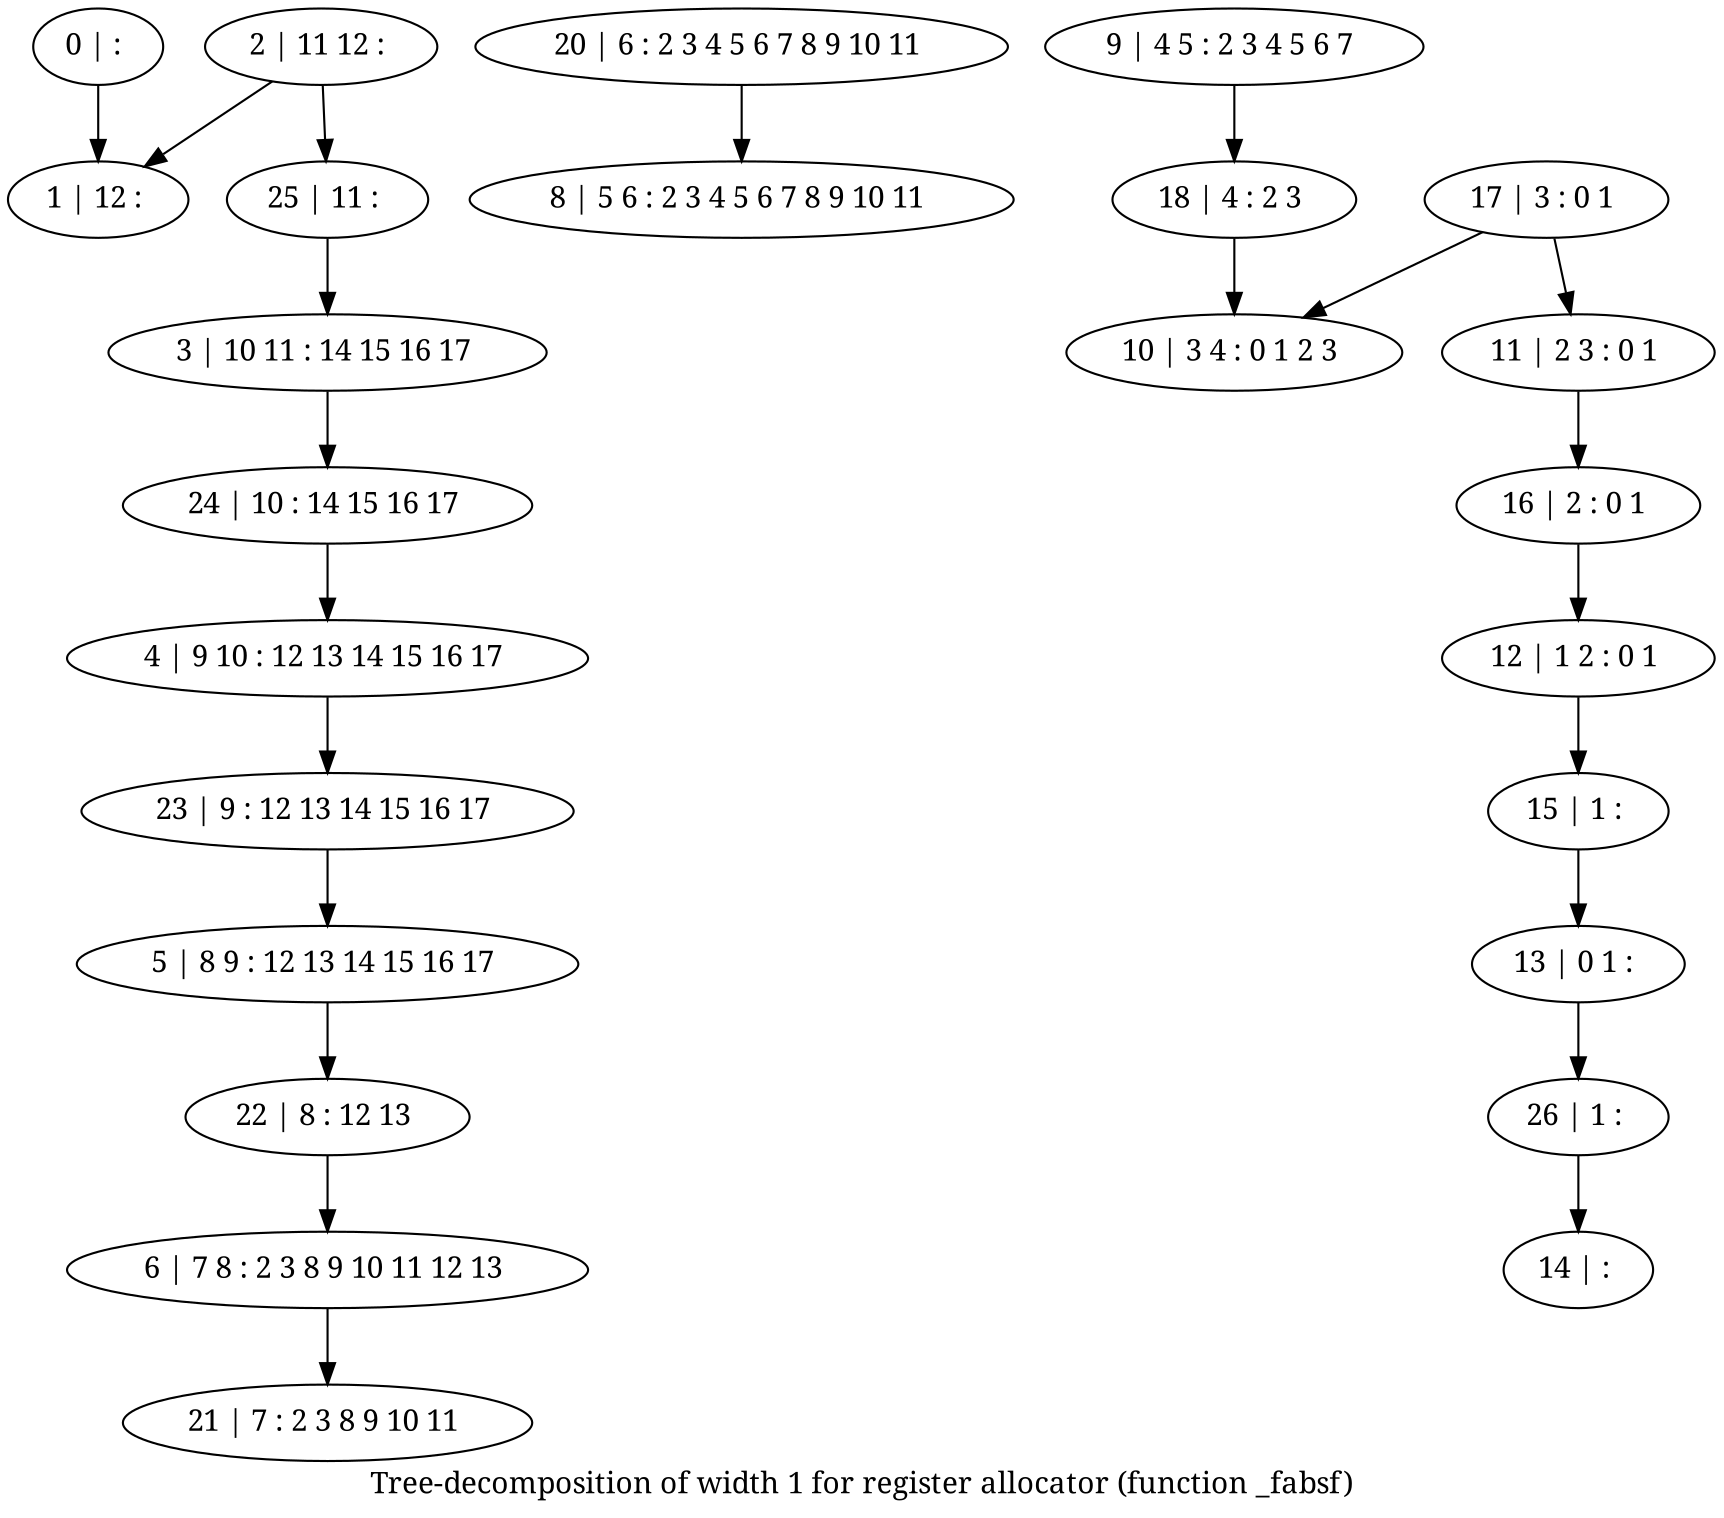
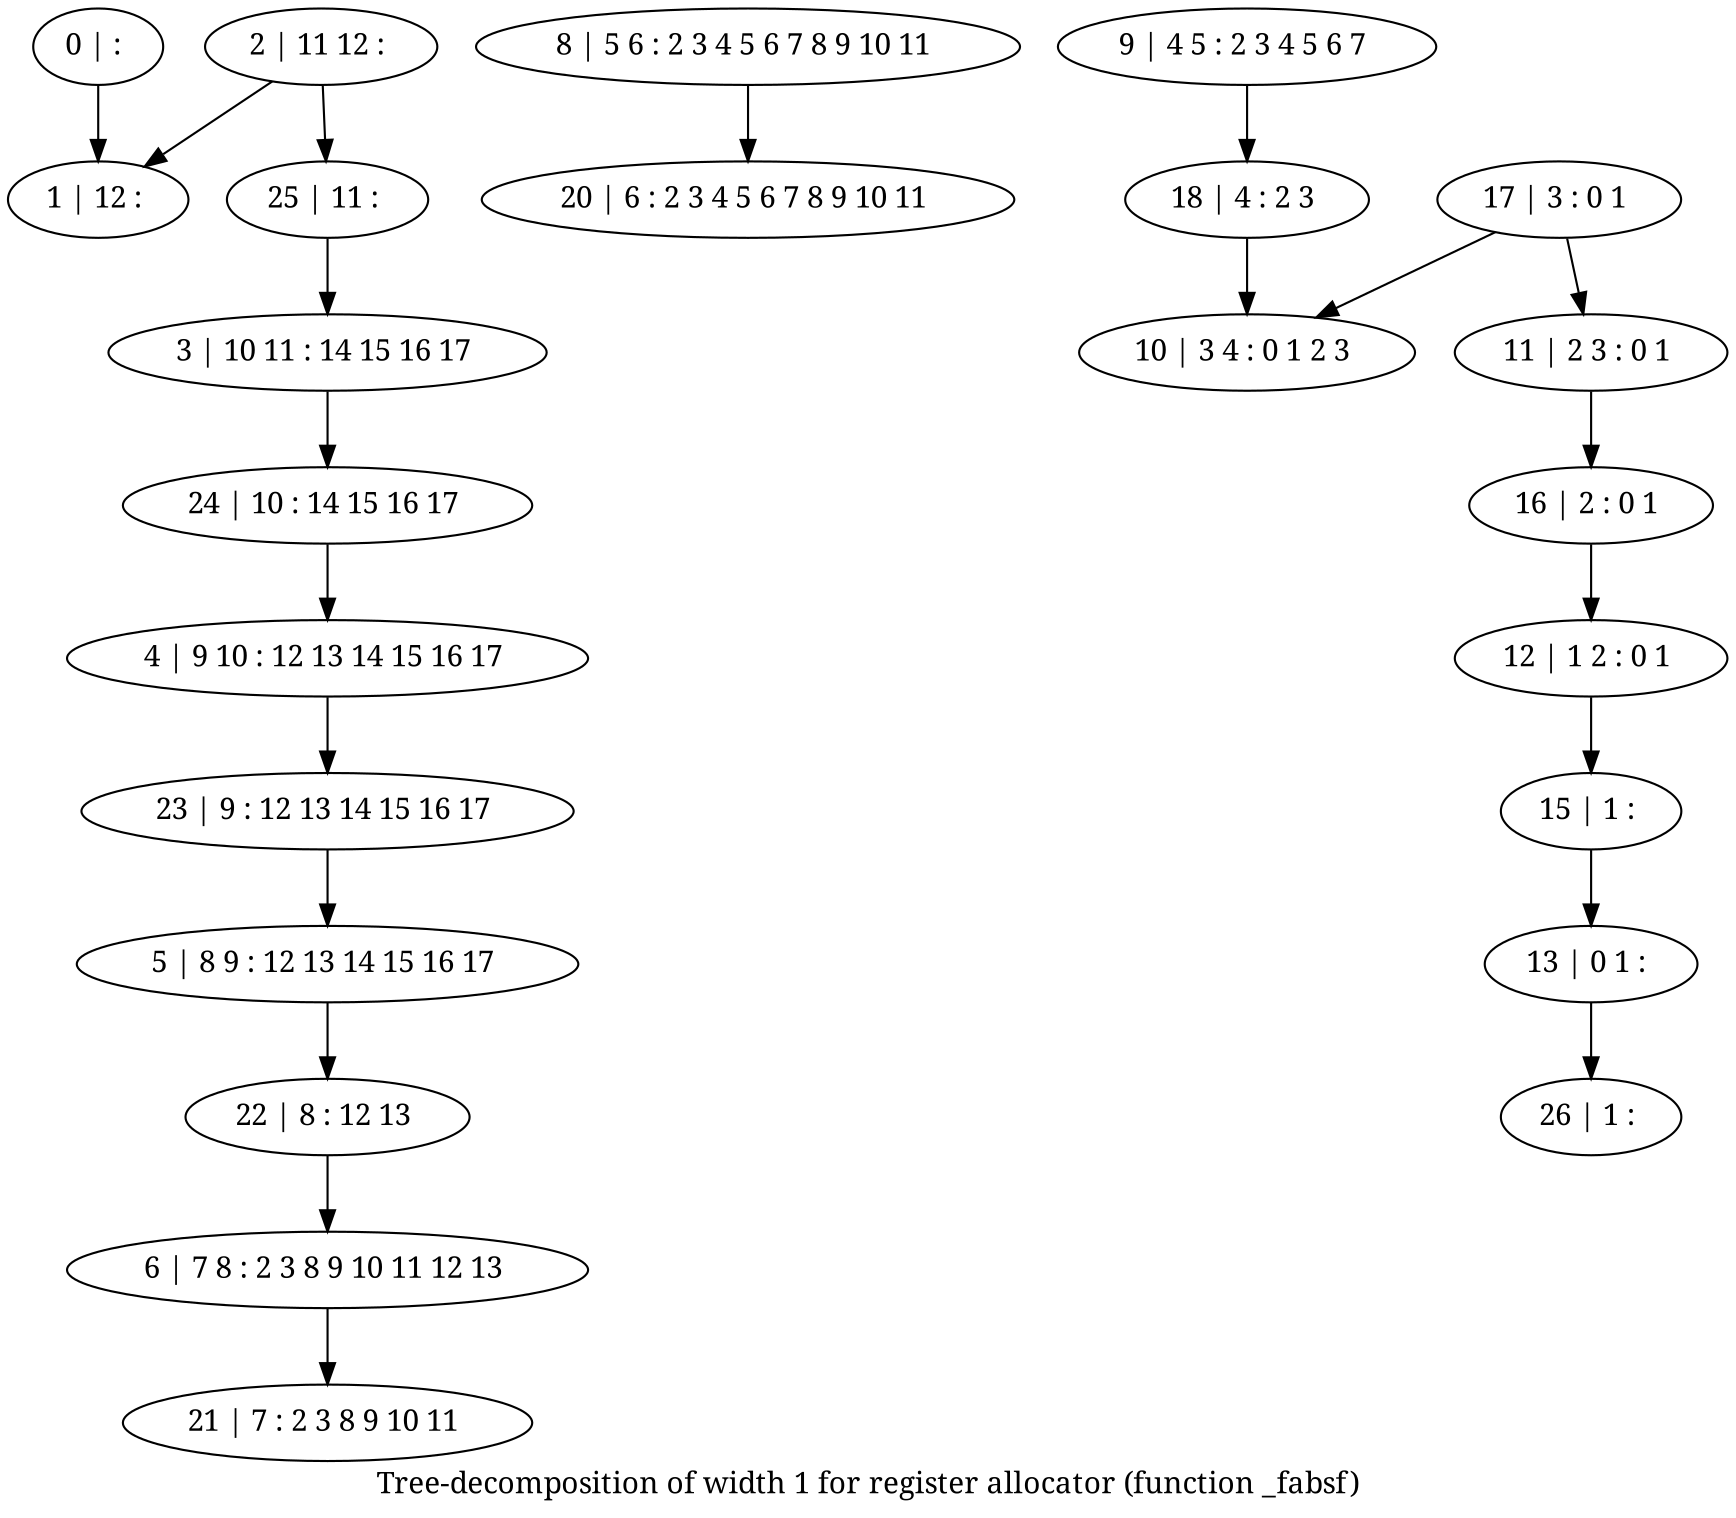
edge "20 | 6 : 2 3 4 5 6 7 8 9 10 11" -> "8 | 5 6 : 2 3 4 5 6 7 8 9 10 11": reversed
node "14 | :": removed
